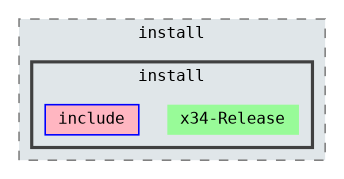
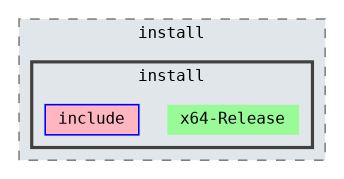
node "x34-Release": label "x34-Release" -> "x64-Release"
